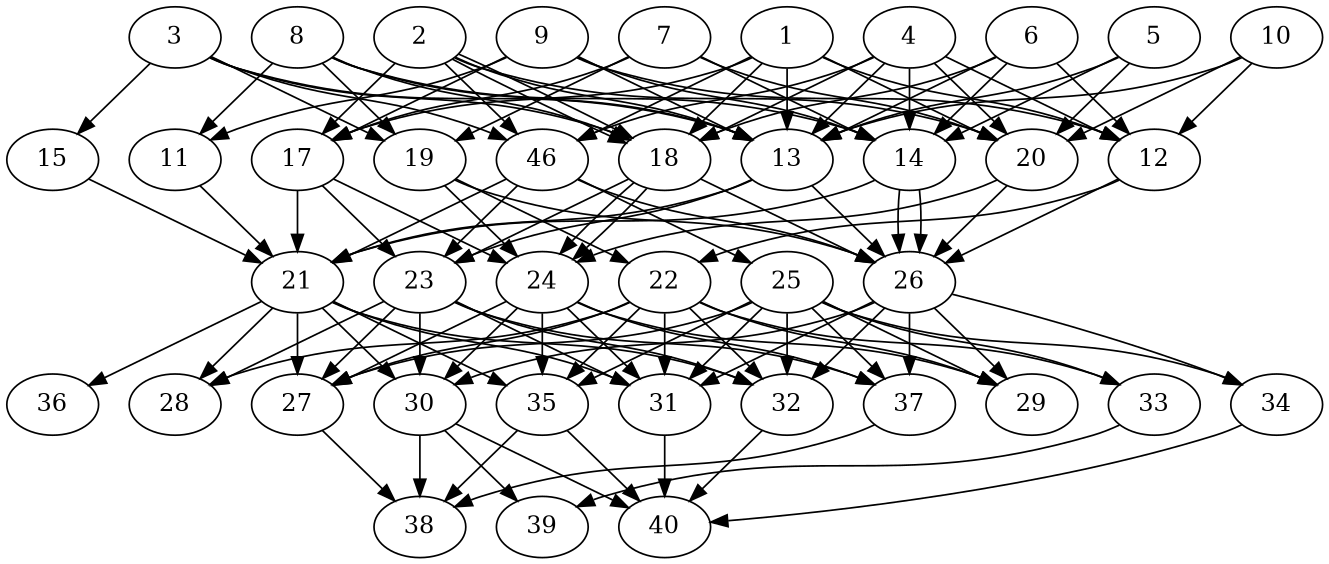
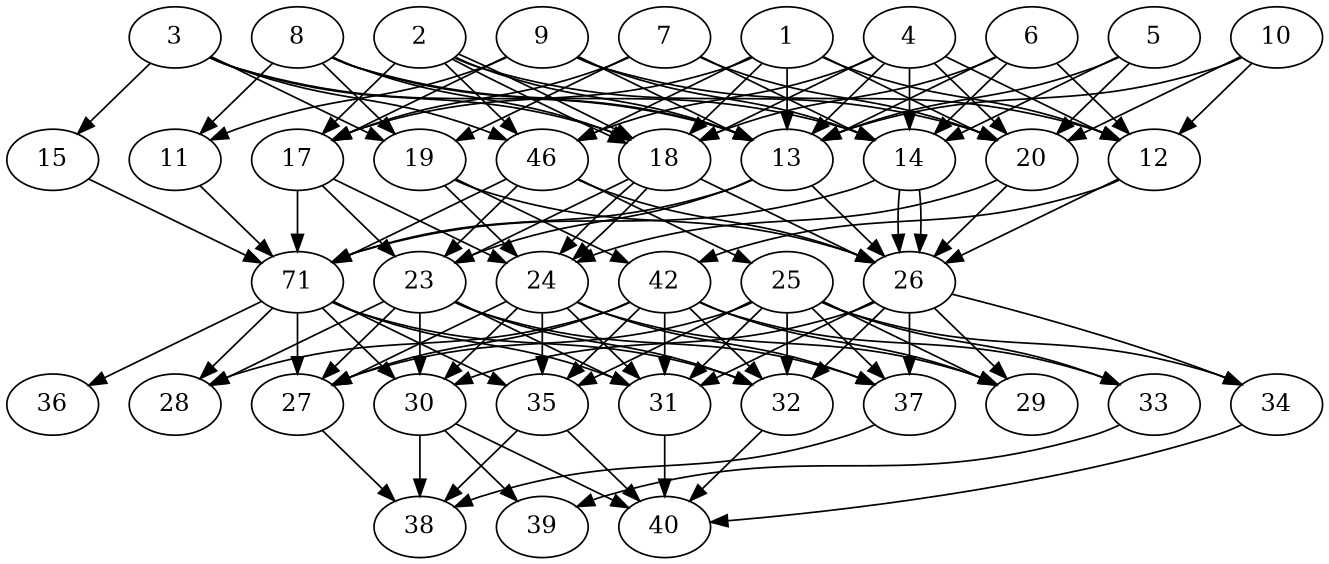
node "21": label "21" -> "71"
node "22": label "22" -> "42"
